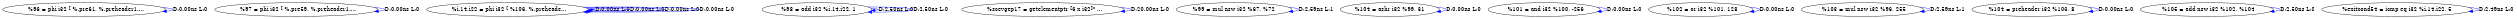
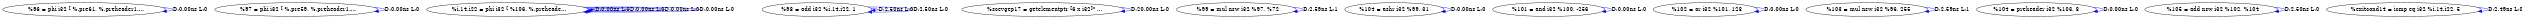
node "%99 = mul nsw i32 %67, %72": label "%99 = mul nsw i32 %67, %72" -> "%99 = mul nsw i32 %97, %72"
node "%exitcond54 = icmp eq i32 %i.14.i22, 5": label "%exitcond54 = icmp eq i32 %i.14.i22, 5" -> "%exitcond14 = icmp eq i32 %i.14.i22, 5"
